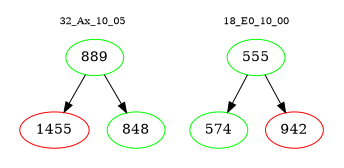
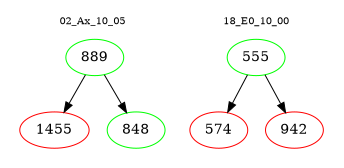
cluster "32_Ax_10_05": label "32_Ax_10_05" -> "02_Ax_10_05"
node "574": color green -> red
